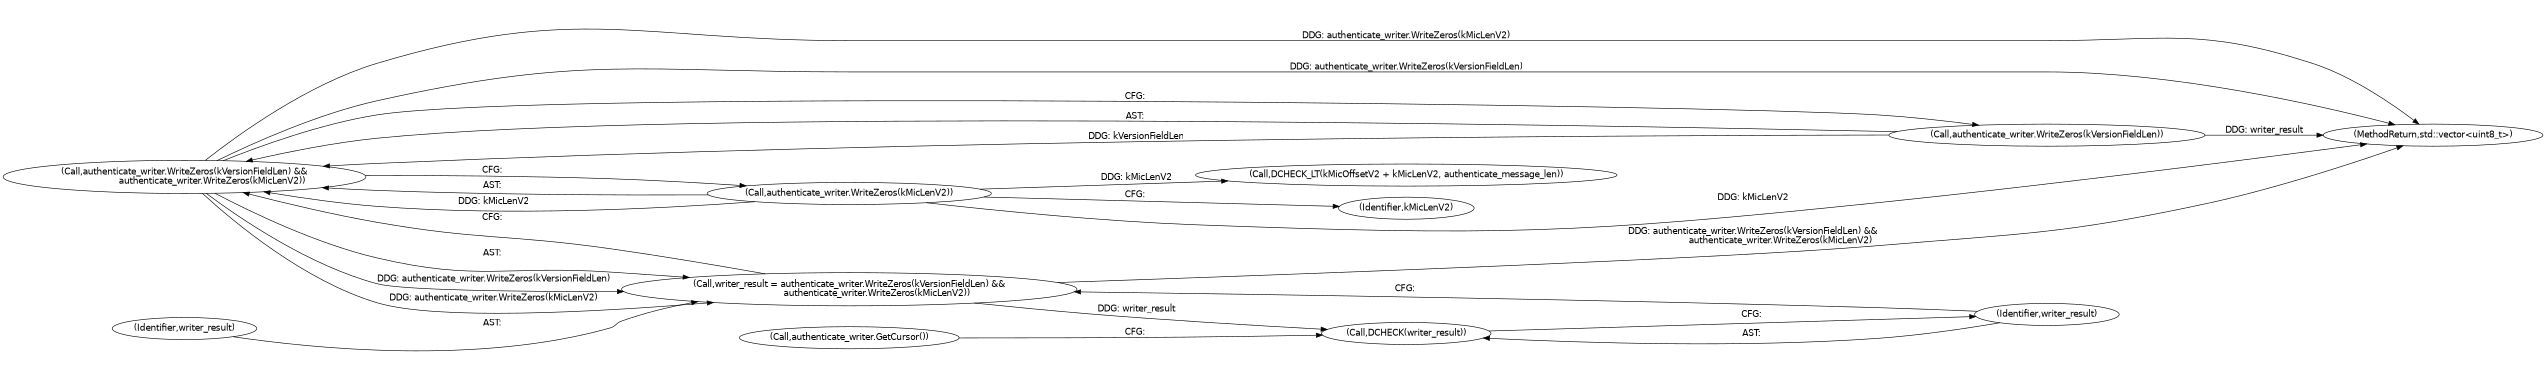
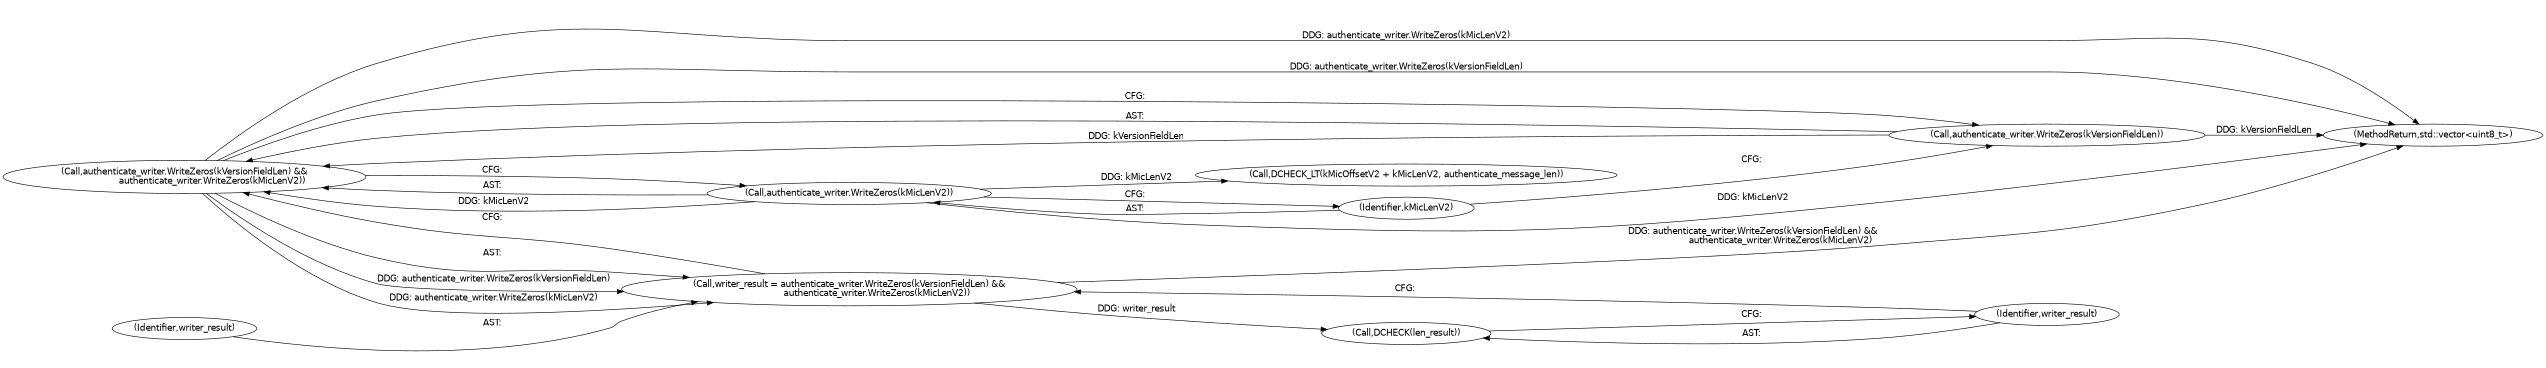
edge "(Call,authenticate_writer.WriteZeros(kVersionFieldLen))" -> "(MethodReturn,std::vector<uint8_t>)": label "DDG: writer_result" -> "DDG: kVersionFieldLen"
edge "(Identifier,kMicLenV2)" -> "(Call,authenticate_writer.WriteZeros(kVersionFieldLen))": added, label "CFG:"
edge "(Identifier,kMicLenV2)" -> "(Call,authenticate_writer.WriteZeros(kMicLenV2))": added, label "AST:"
node "(Call,DCHECK(writer_result))": label "(Call,DCHECK(writer_result))" -> "(Call,DCHECK(len_result))"
node "(Call,authenticate_writer.GetCursor())": removed
